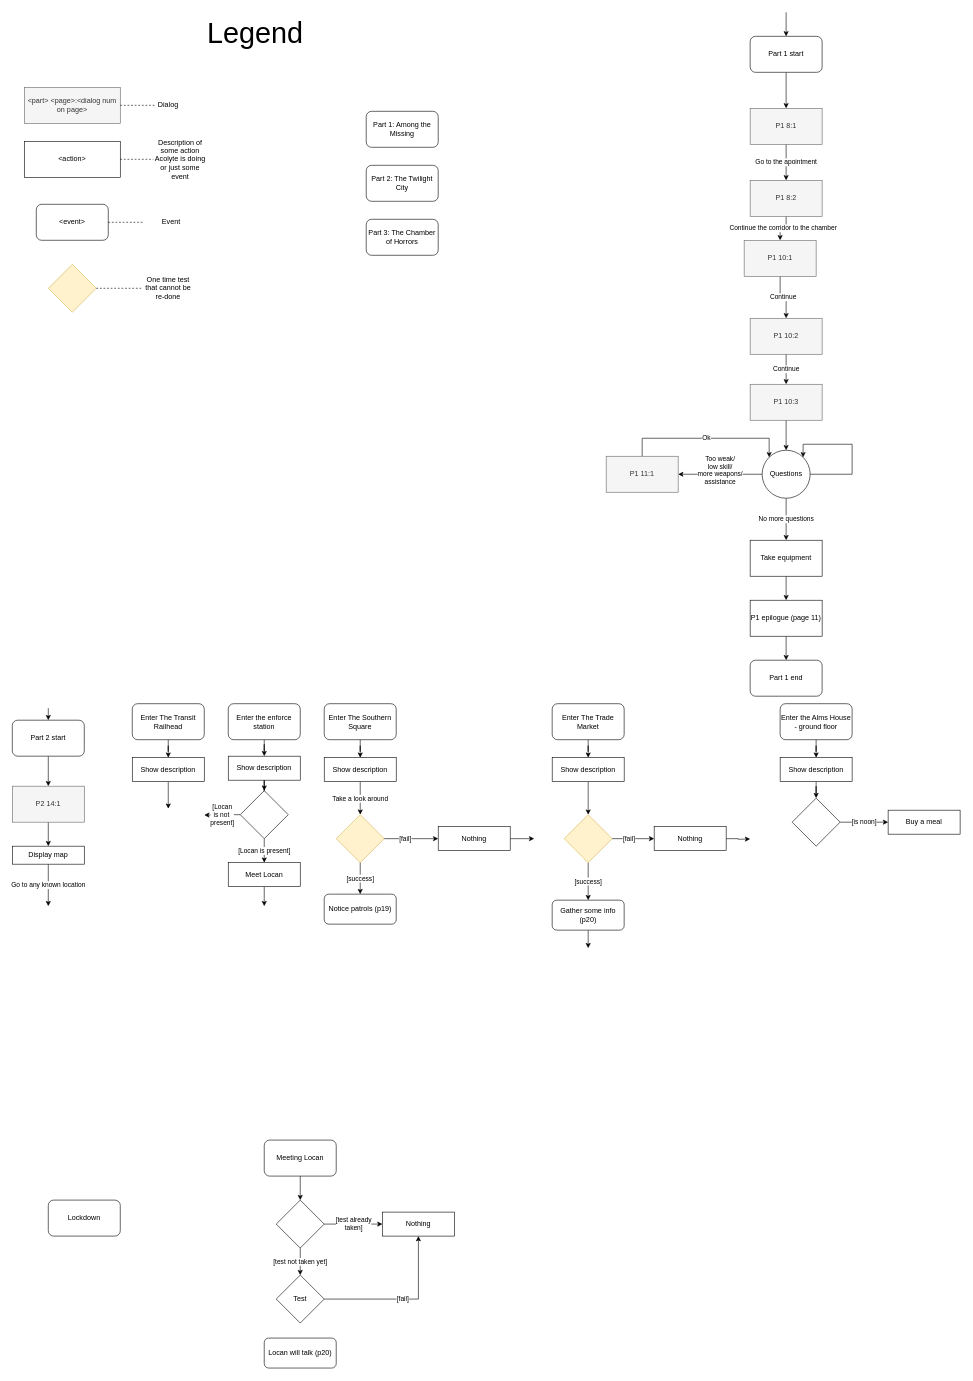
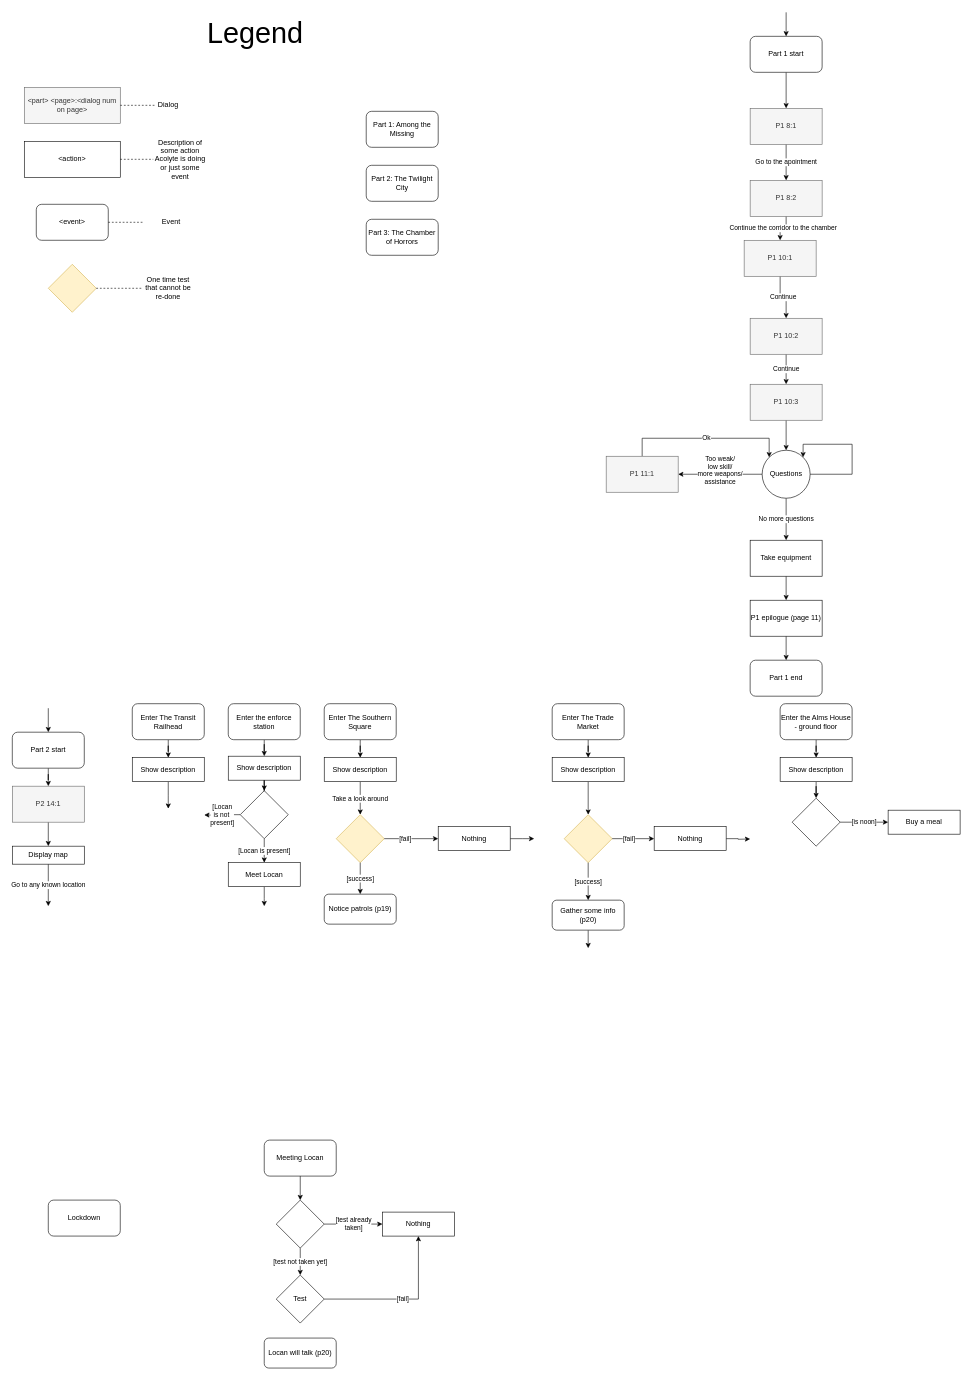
node "Part 2 start": moved (48, 738) -> (48, 750)
